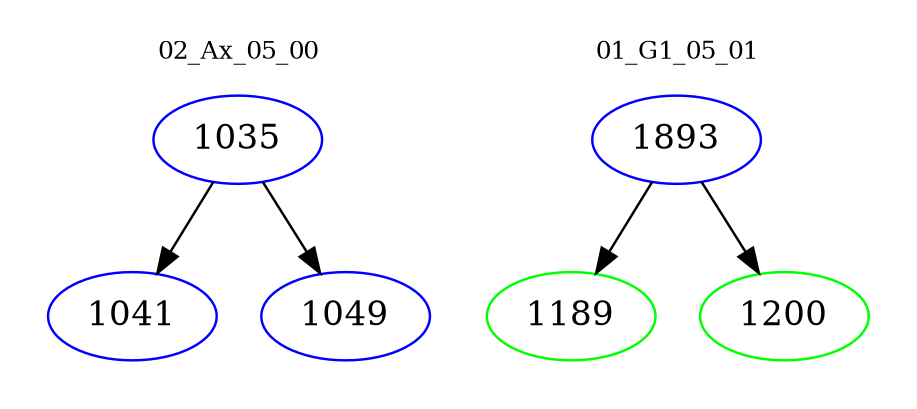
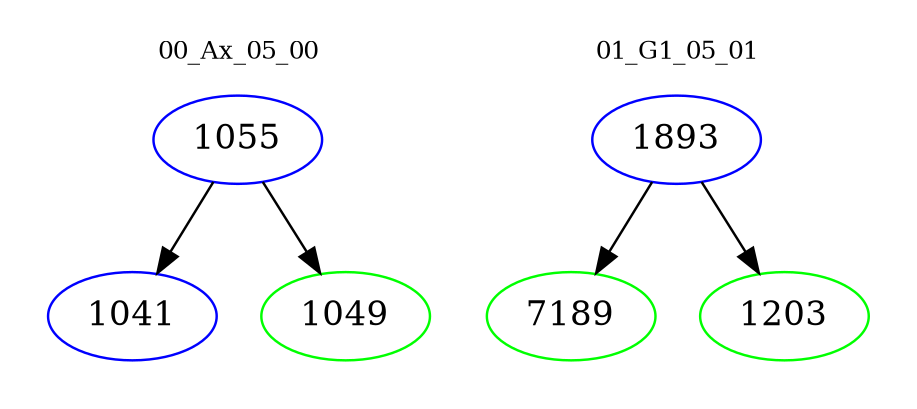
cluster "02_Ax_05_00": label "02_Ax_05_00" -> "00_Ax_05_00"
node "1035": label "1035" -> "1055"
node "1049": color blue -> green
node "1189": label "1189" -> "7189"
node "1200": label "1200" -> "1203"
